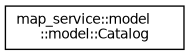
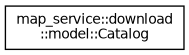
node "map_service::model ::model::Catalog": label "map_service::model ::model::Catalog" -> "map_service::download ::model::Catalog"
